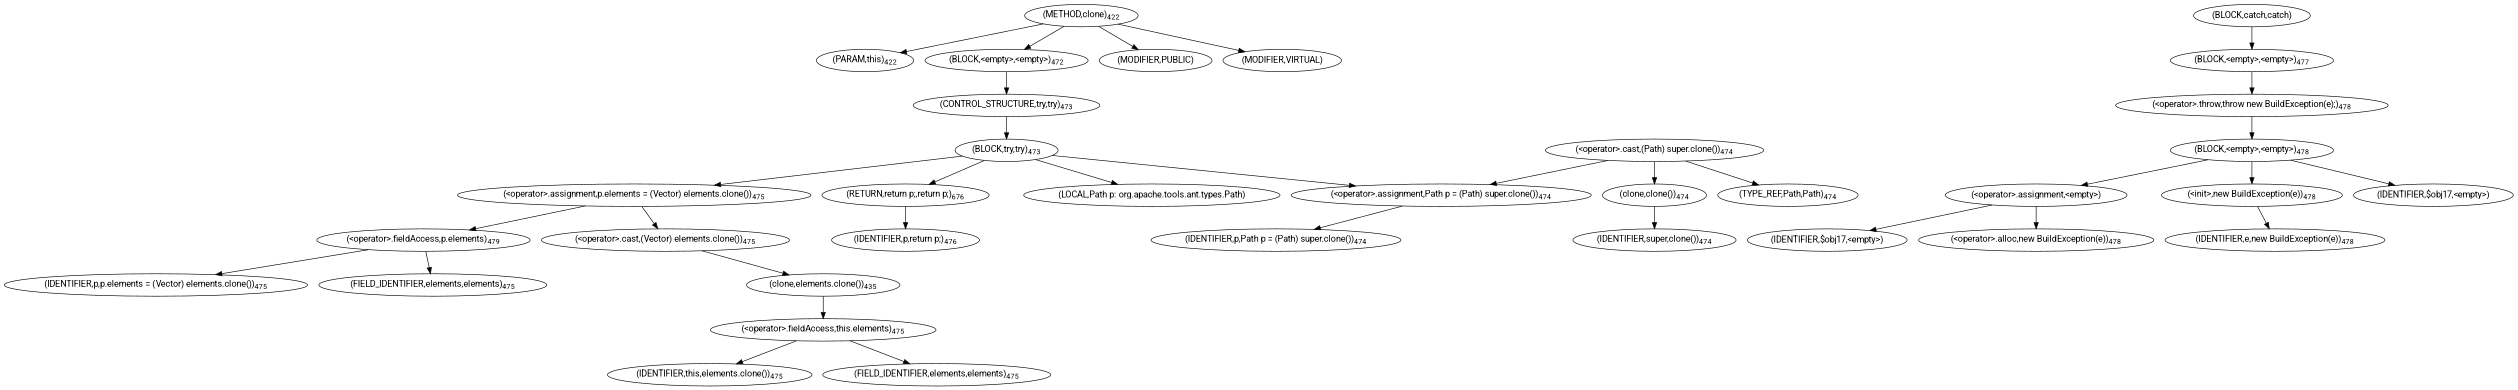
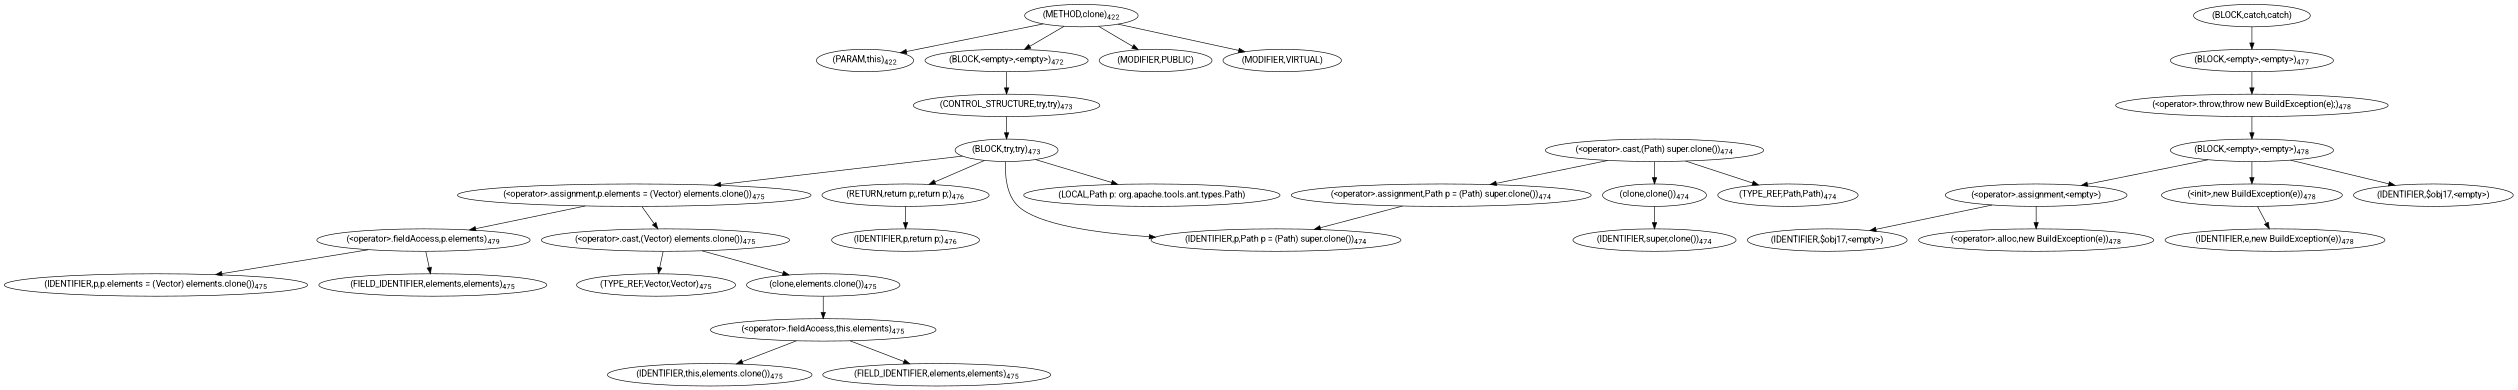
edge "(BLOCK,try,try)" -> "(<operator>.assignment,Path p = (Path) super.clone())": now "(BLOCK,try,try)" -> "(IDENTIFIER,p,Path p = (Path) super.clone())"
node "(RETURN,return p;,return p;)": text "676" -> "476"
node "(clone,elements.clone())": text "435" -> "475"
node "(TYPE_REF,Vector,Vector)": added
